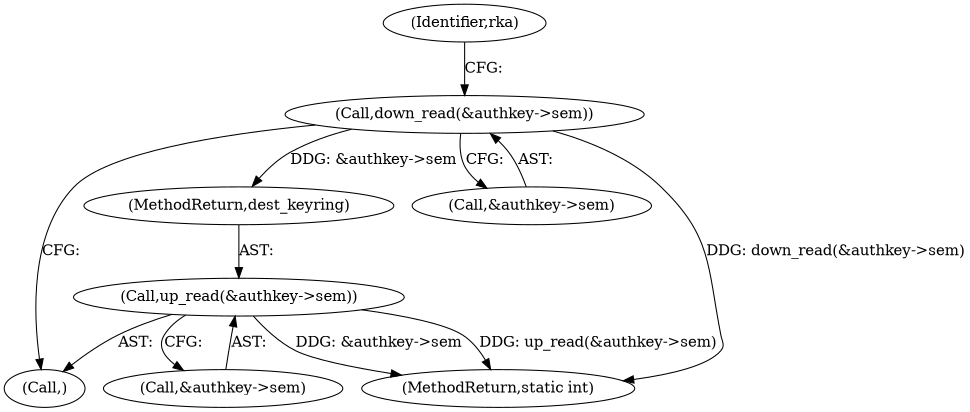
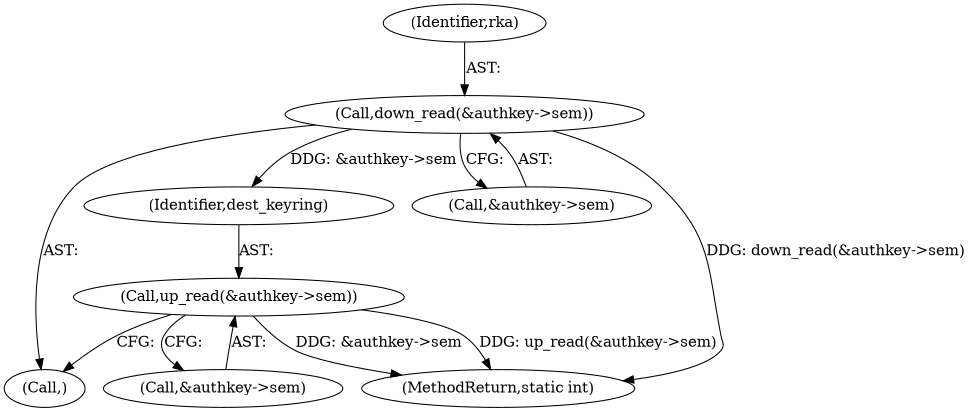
edge "(Identifier,rka)" -> "(Call,down_read(&authkey->sem))": label "CFG: " -> "AST: "
node "(MethodReturn,dest_keyring)": label "(MethodReturn,dest_keyring)" -> "(Identifier,dest_keyring)"
edge "(Call,down_read(&authkey->sem))" -> "(Call,)": label "CFG: " -> "AST: "
edge "(Call,up_read(&authkey->sem))" -> "(Call,)": label "AST: " -> "CFG: "
